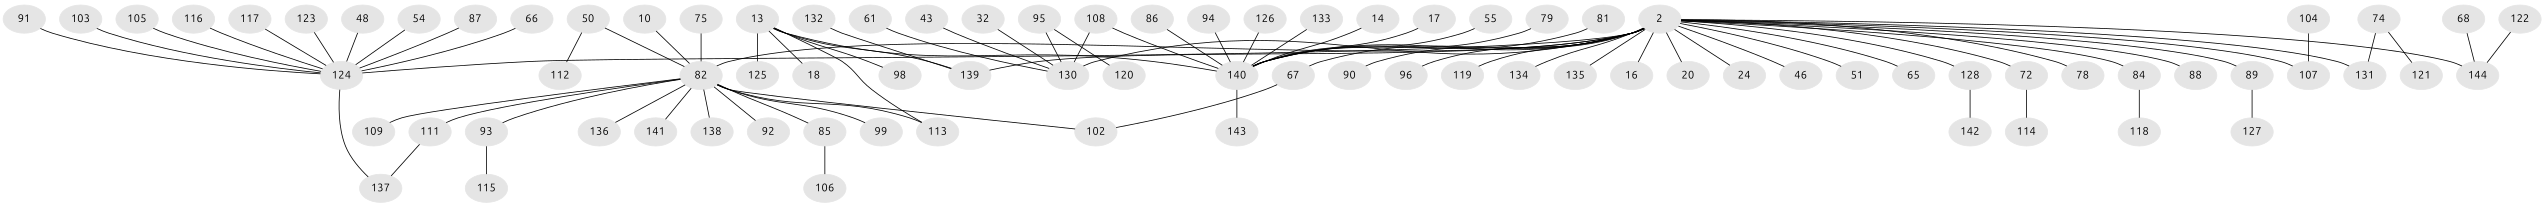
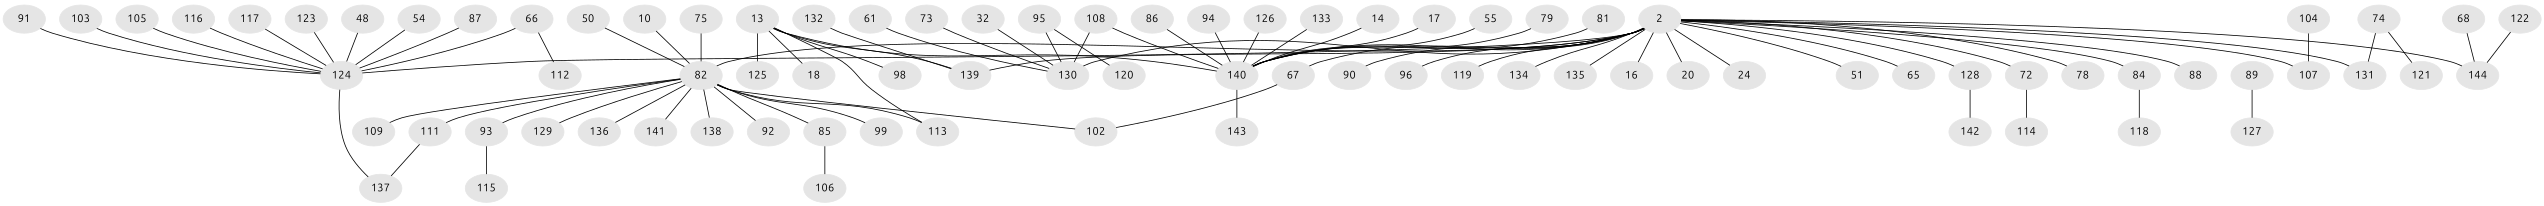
node "43": label "43" -> "73"
edge "2" -- "89": removed
edge "50" -- "112": now "66" -- "112"
node "46": removed
node "129": added
